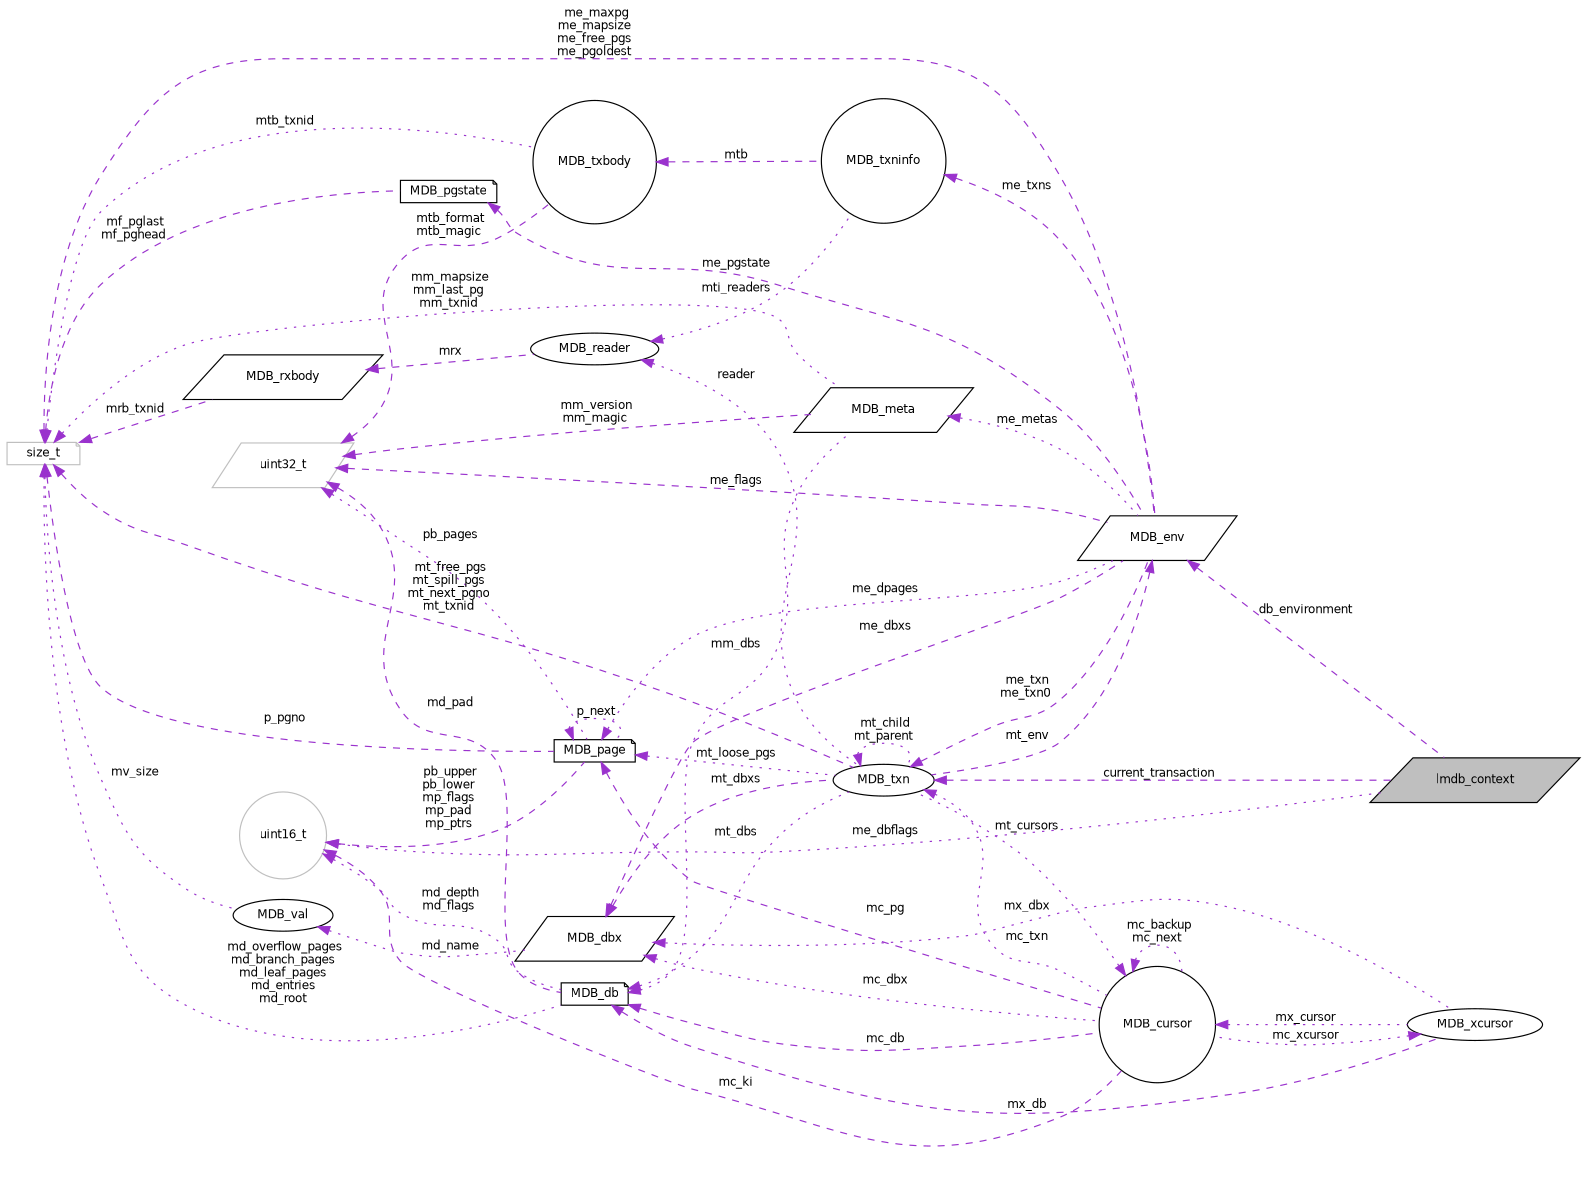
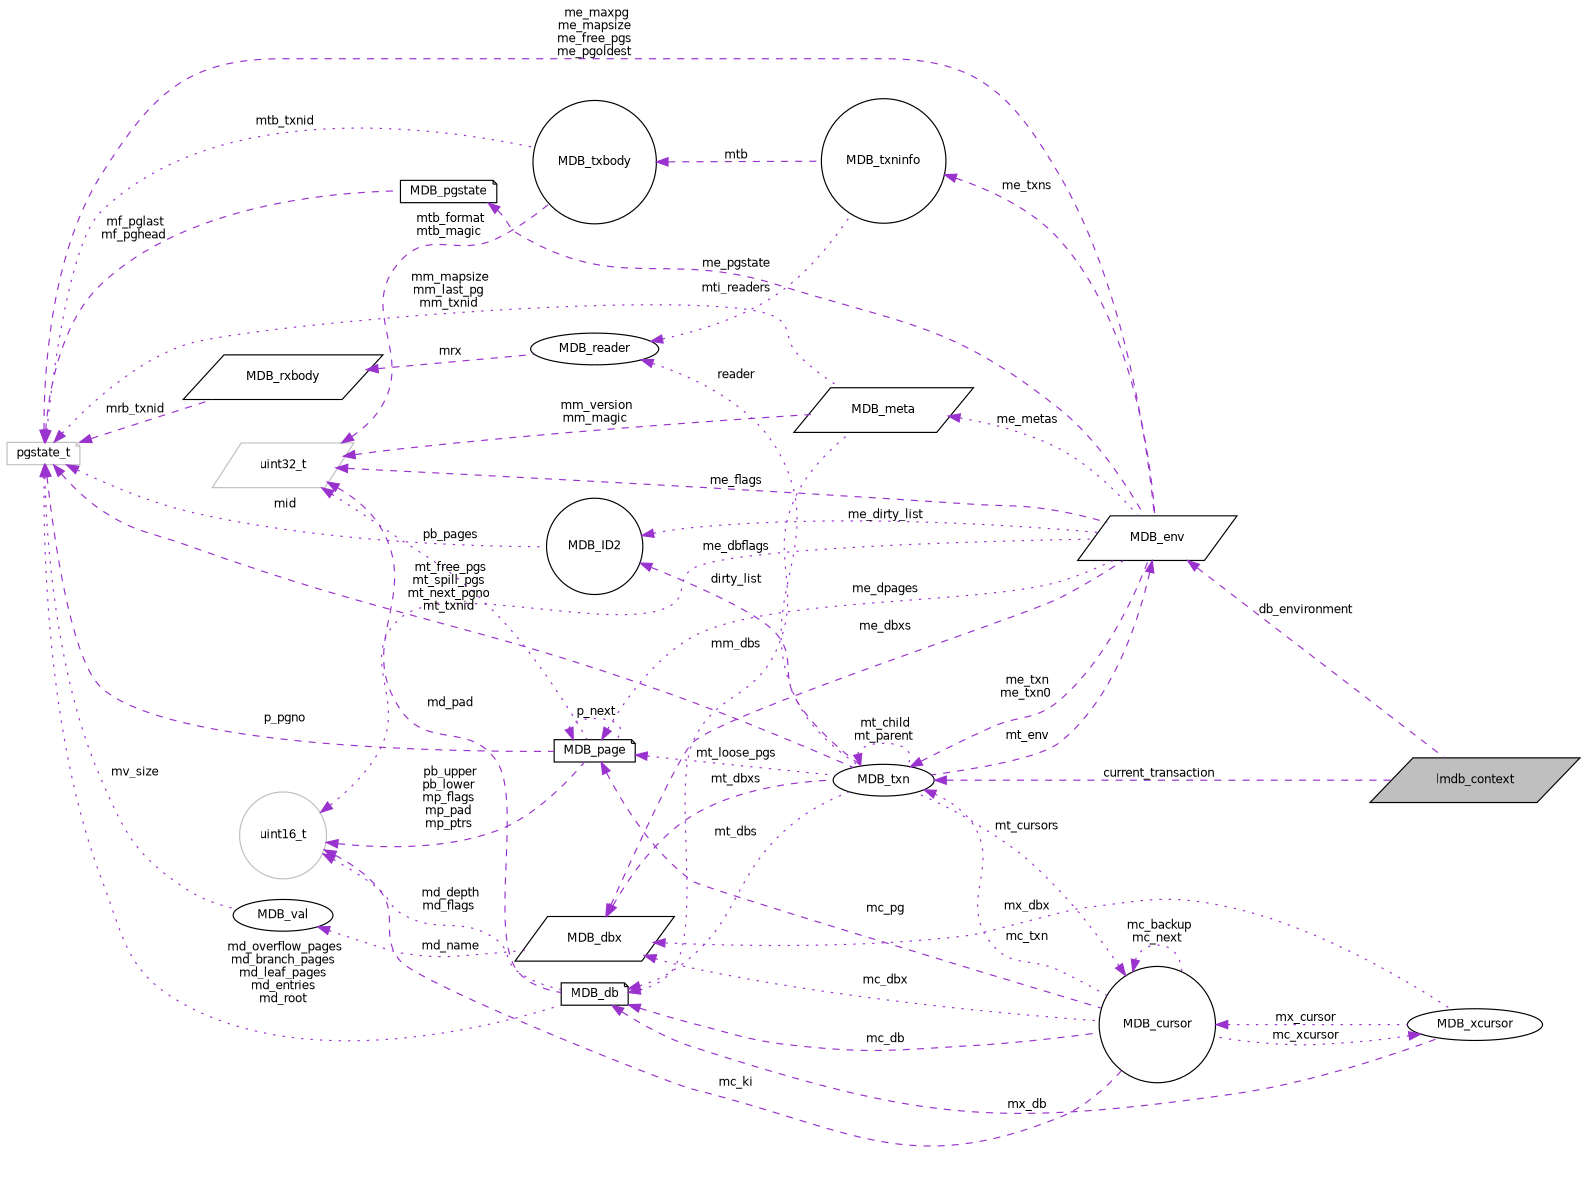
node "size_t": label "size_t" -> "pgstate_t"
node "MDB_ID2": added
edge "lmdb_context" -> "uint16_t": now "MDB_env" -> "uint16_t"
